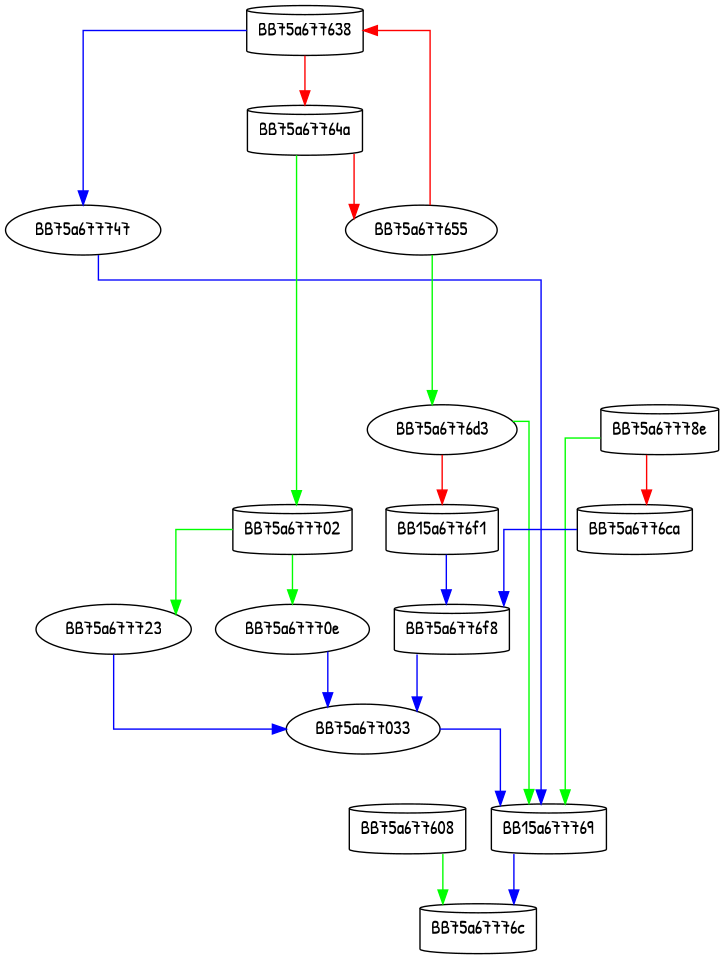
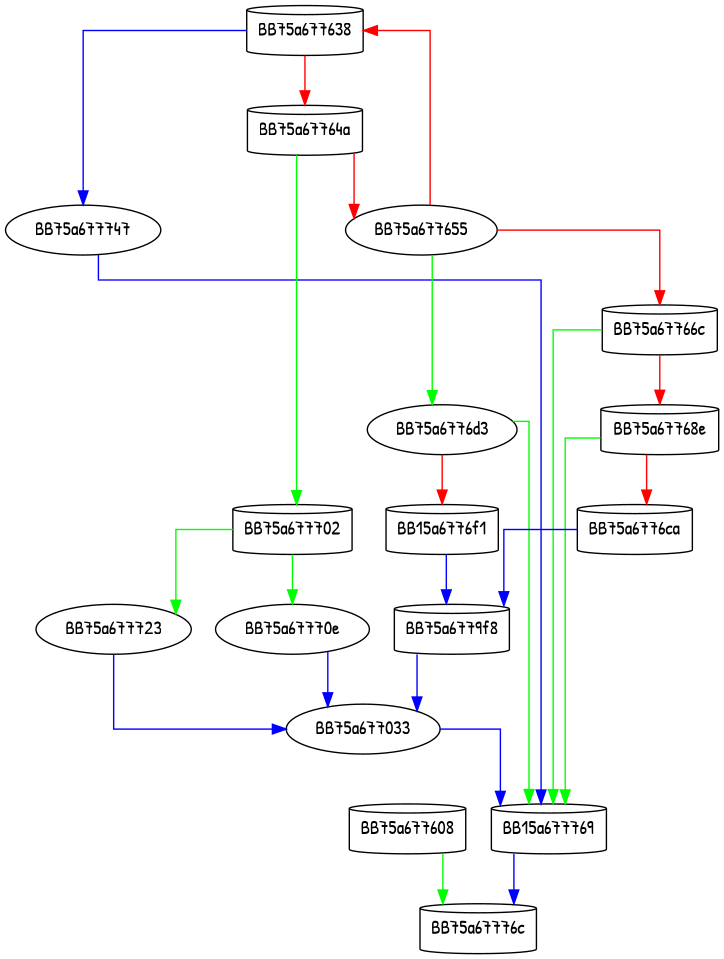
node "BB75a67766c": added
node "BB75a67778e": label "BB75a67778e" -> "BB75a67768e"
node "BB75a6776f8": label "BB75a6776f8" -> "BB75a6779f8"
